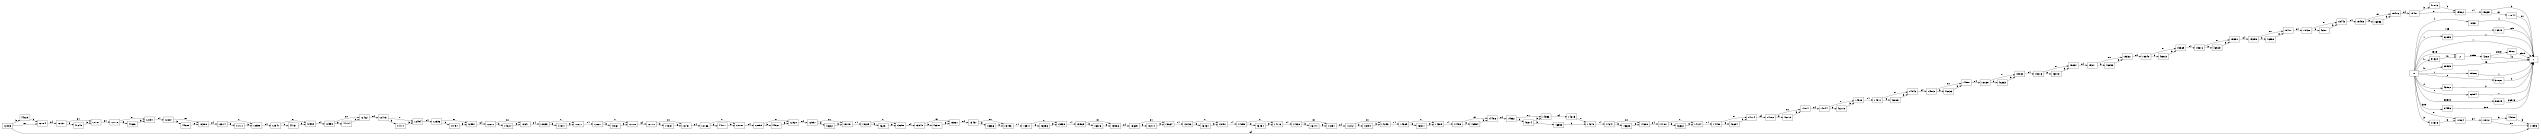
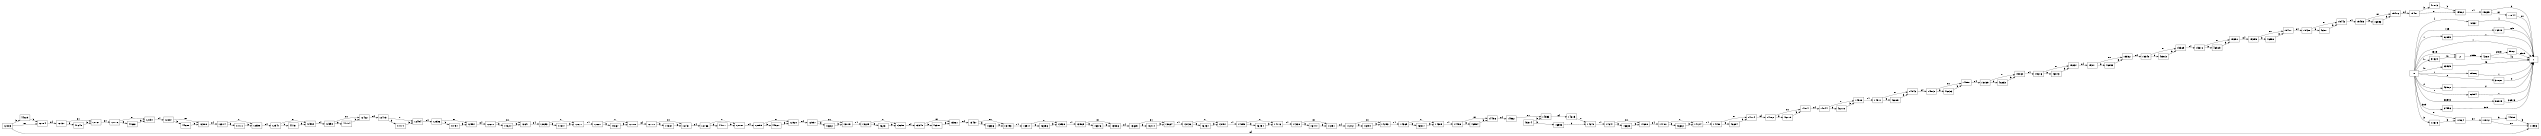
edge "14532" -> "46574": removed, label "3"
